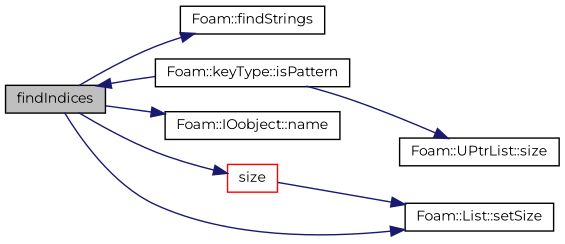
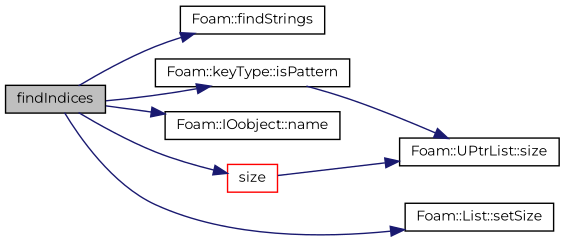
edge "Foam::keyType::isPattern" -> "findIndices": reversed
edge "size" -> "Foam::List::setSize": now "size" -> "Foam::UPtrList::size"
